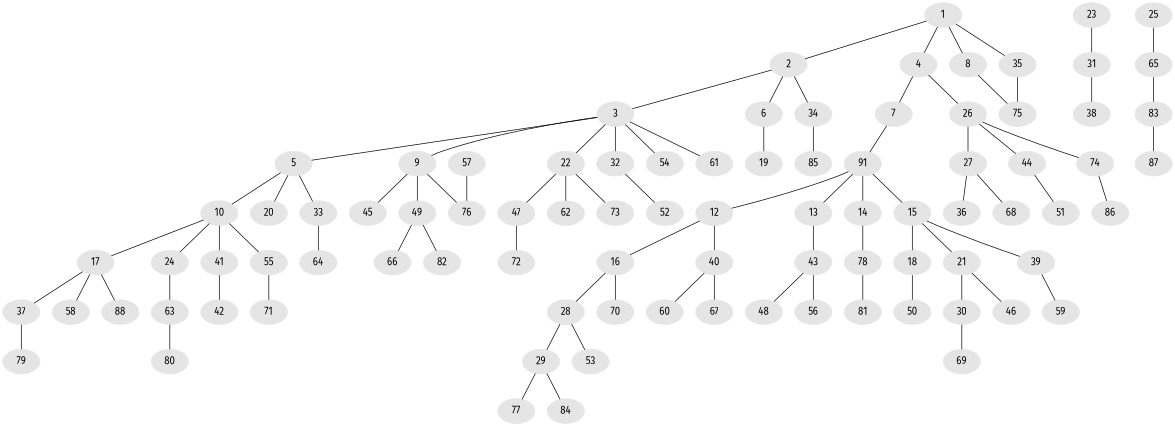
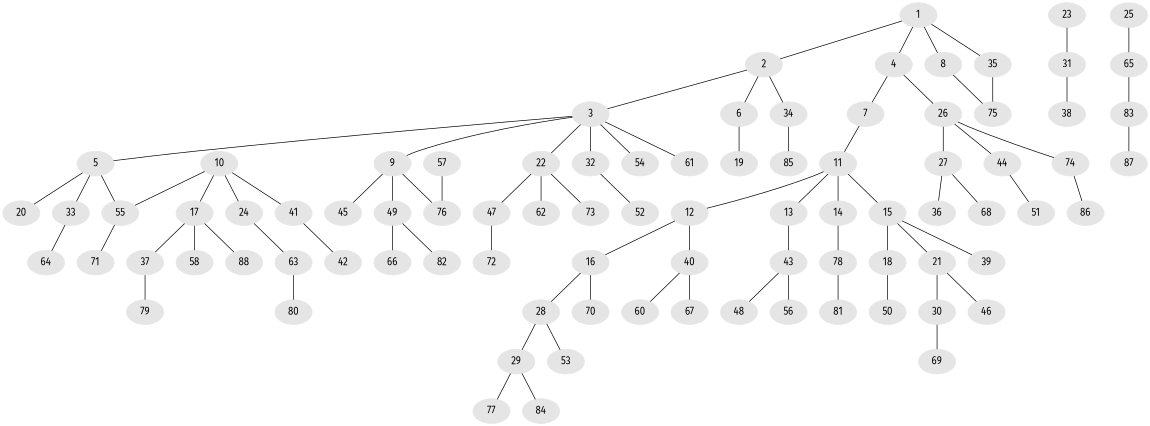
node "91": label "91" -> "11"
edge "5" -- "10": now "5" -- "55"
node "59": removed
